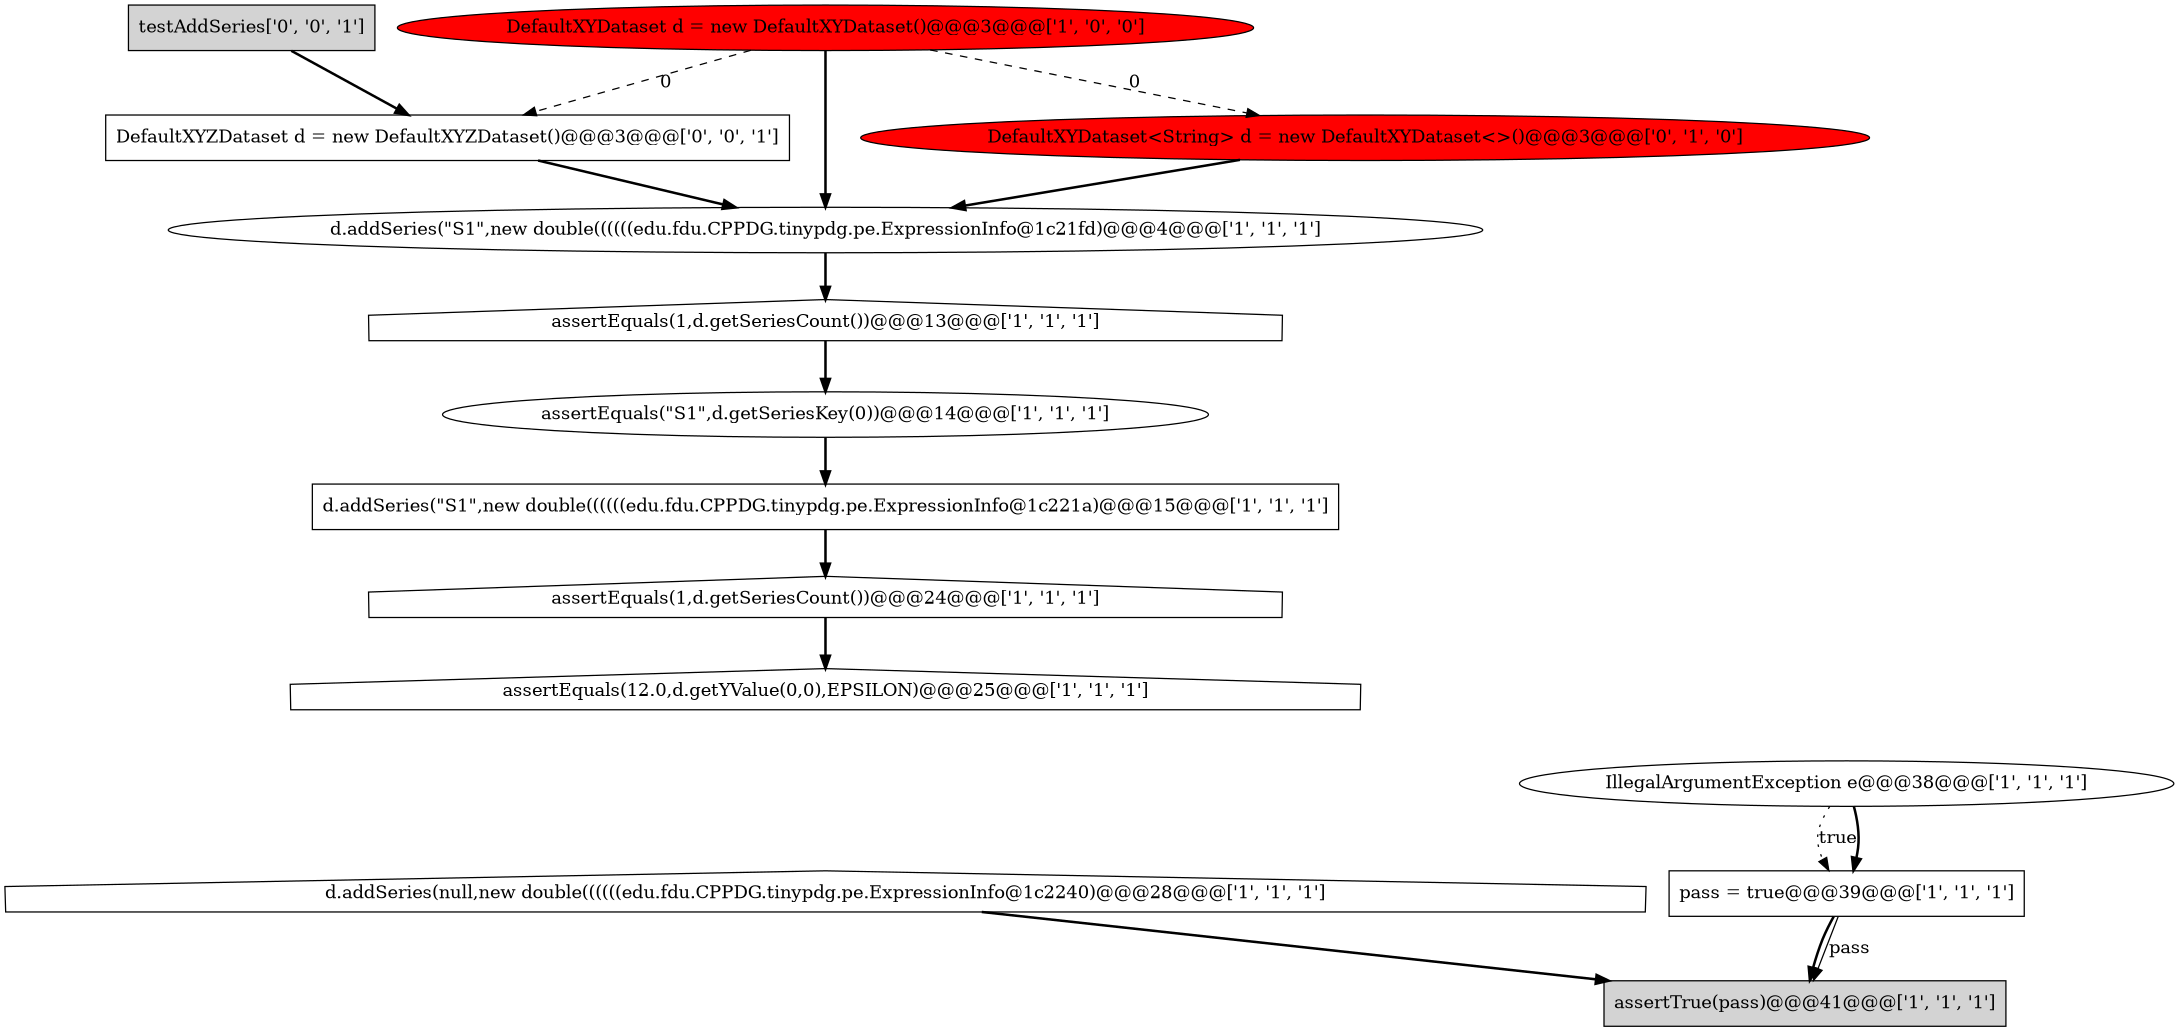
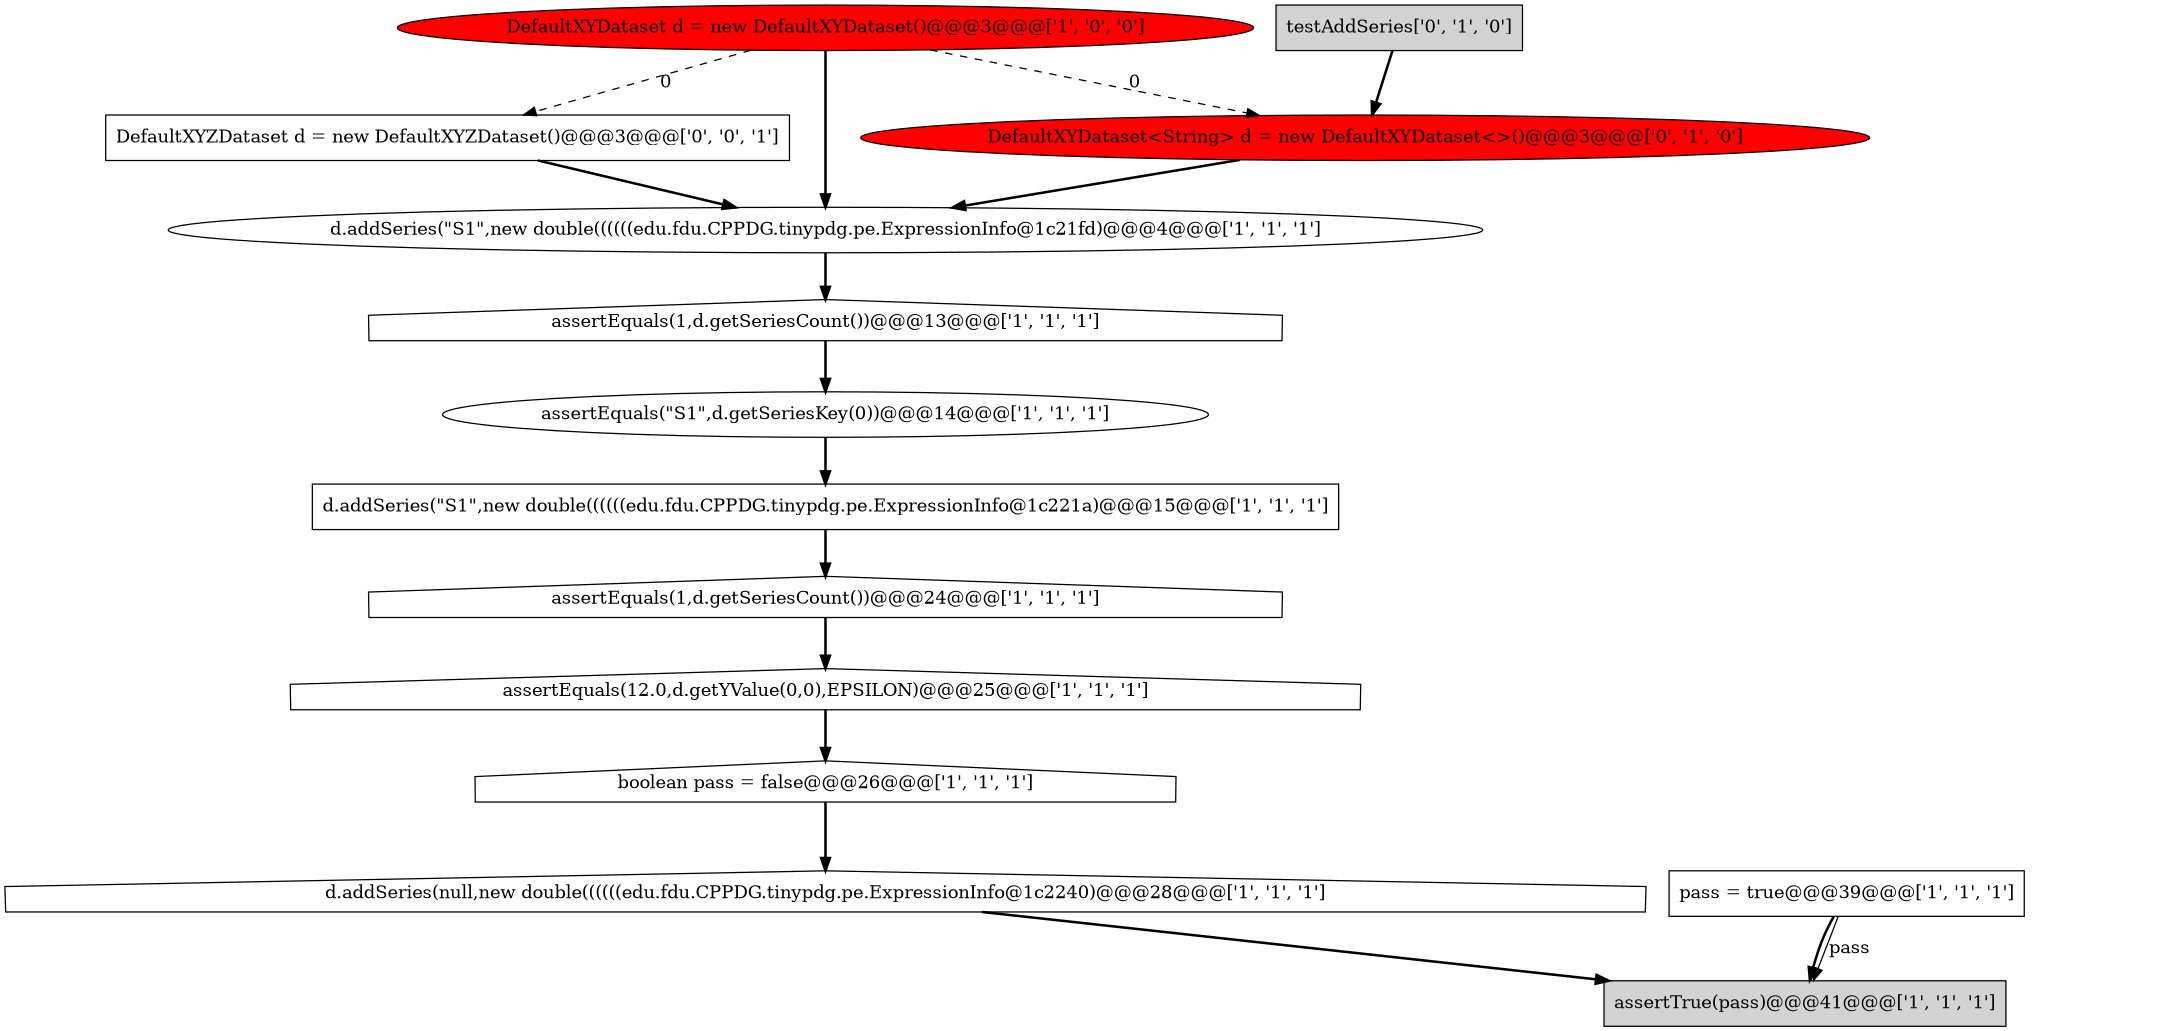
node "testAddSeries['0', '0', '1']": removed
node "testAddSeries['0', '1', '0']": added
node "boolean pass = false@@@26@@@['1', '1', '1']": added
node "IllegalArgumentException e@@@38@@@['1', '1', '1']": removed
